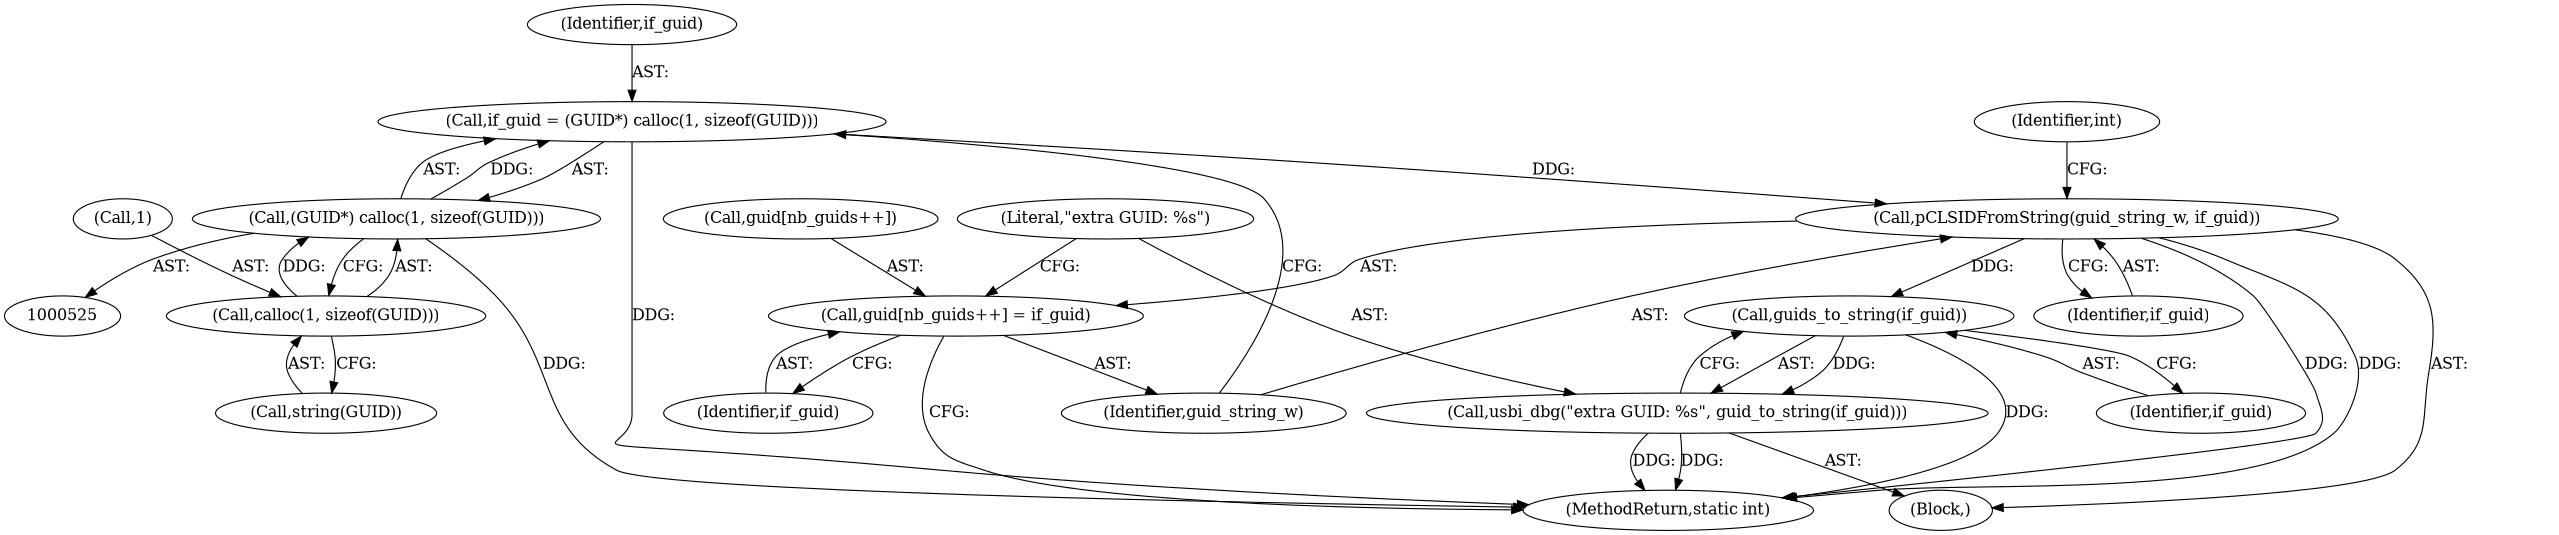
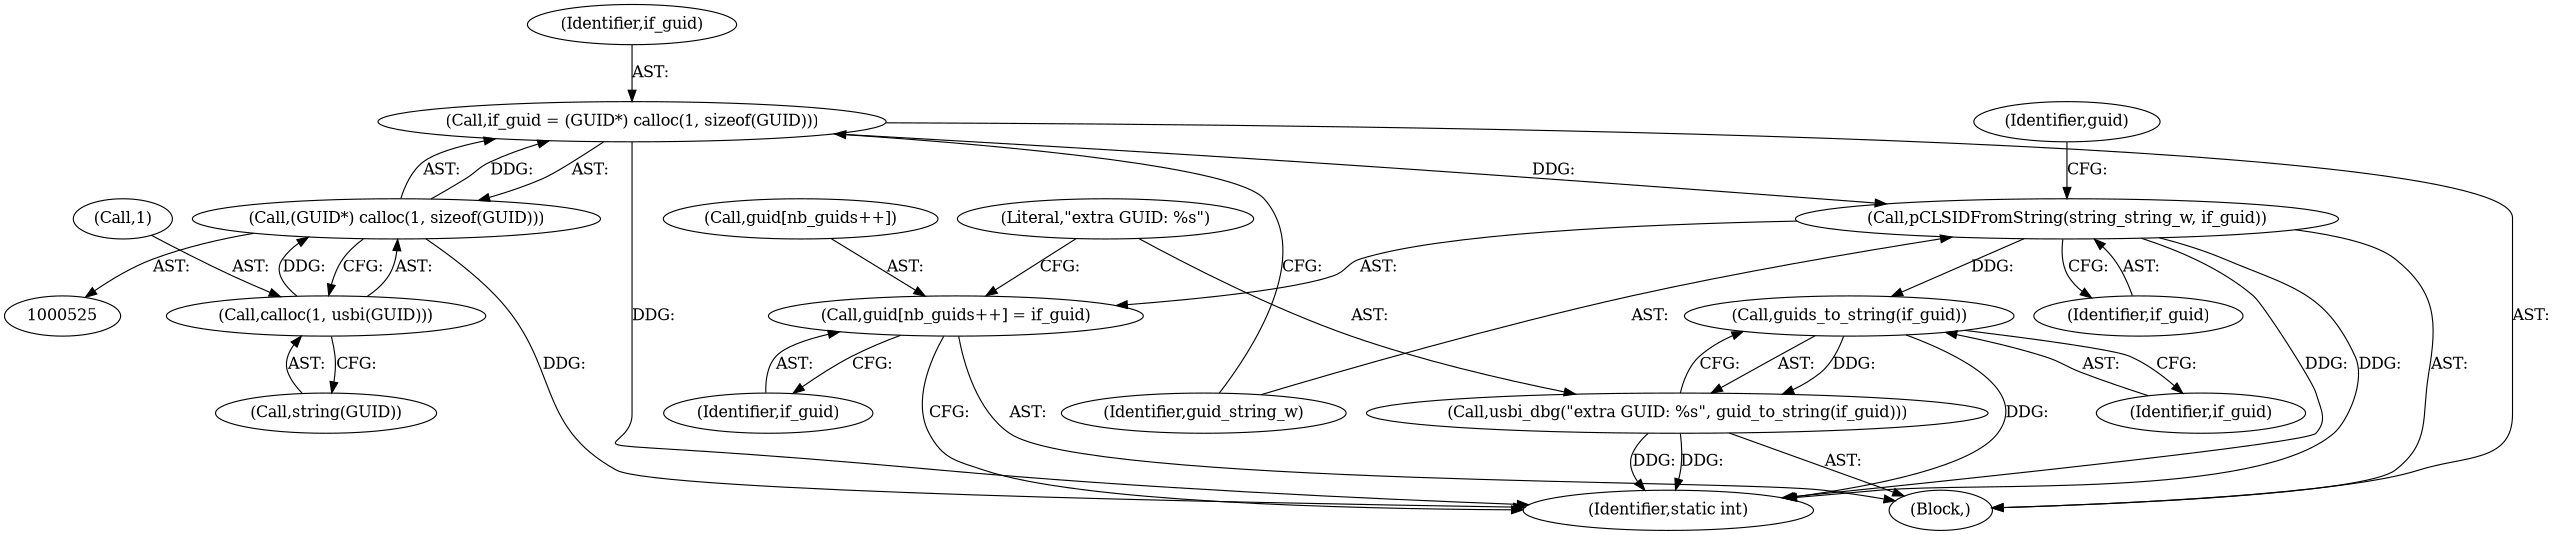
node "(Identifier,int)": label "(Identifier,int)" -> "(Identifier,guid)"
edge "(Call,if_guid = (GUID*) calloc(1, sizeof(GUID)))" -> "(Block,)": added, label "AST:"
node "(Call,pCLSIDFromString(guid_string_w, if_guid))": label "(Call,pCLSIDFromString(guid_string_w, if_guid))" -> "(Call,pCLSIDFromString(string_string_w, if_guid))"
node "(Call,calloc(1, sizeof(GUID)))": label "(Call,calloc(1, sizeof(GUID)))" -> "(Call,calloc(1, usbi(GUID)))"
edge "(Call,guid[nb_guids++] = if_guid)" -> "(Identifier,guid_string_w)": now "(Call,guid[nb_guids++] = if_guid)" -> "(Block,)"
node "(MethodReturn,static int)": label "(MethodReturn,static int)" -> "(Identifier,static int)"
